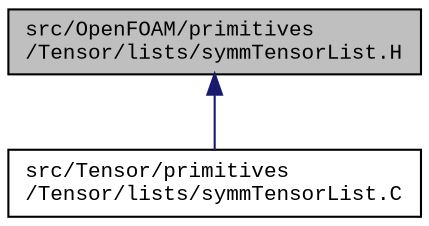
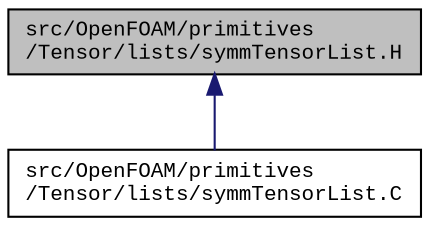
node "src/Tensor/primitives /Tensor/lists/symmTensorList.C": label "src/Tensor/primitives /Tensor/lists/symmTensorList.C" -> "src/OpenFOAM/primitives /Tensor/lists/symmTensorList.C"
